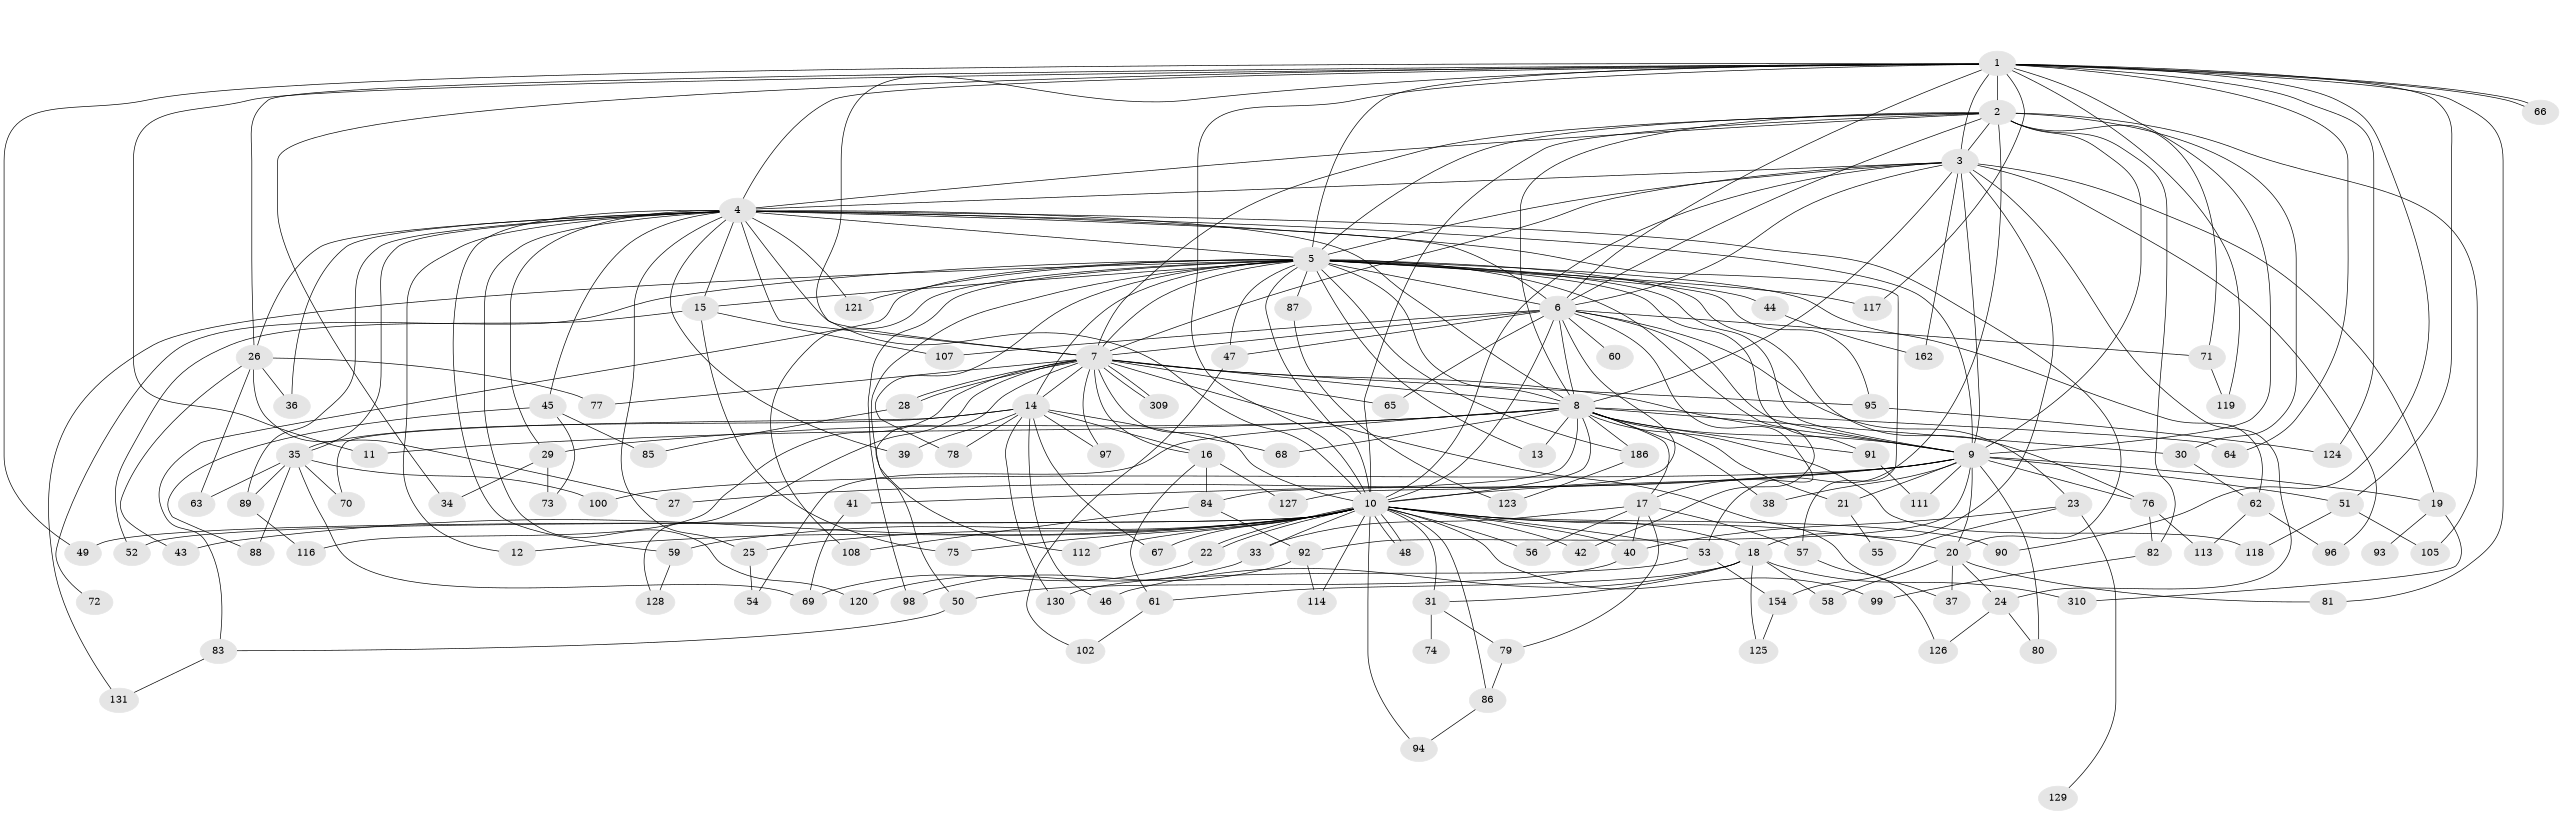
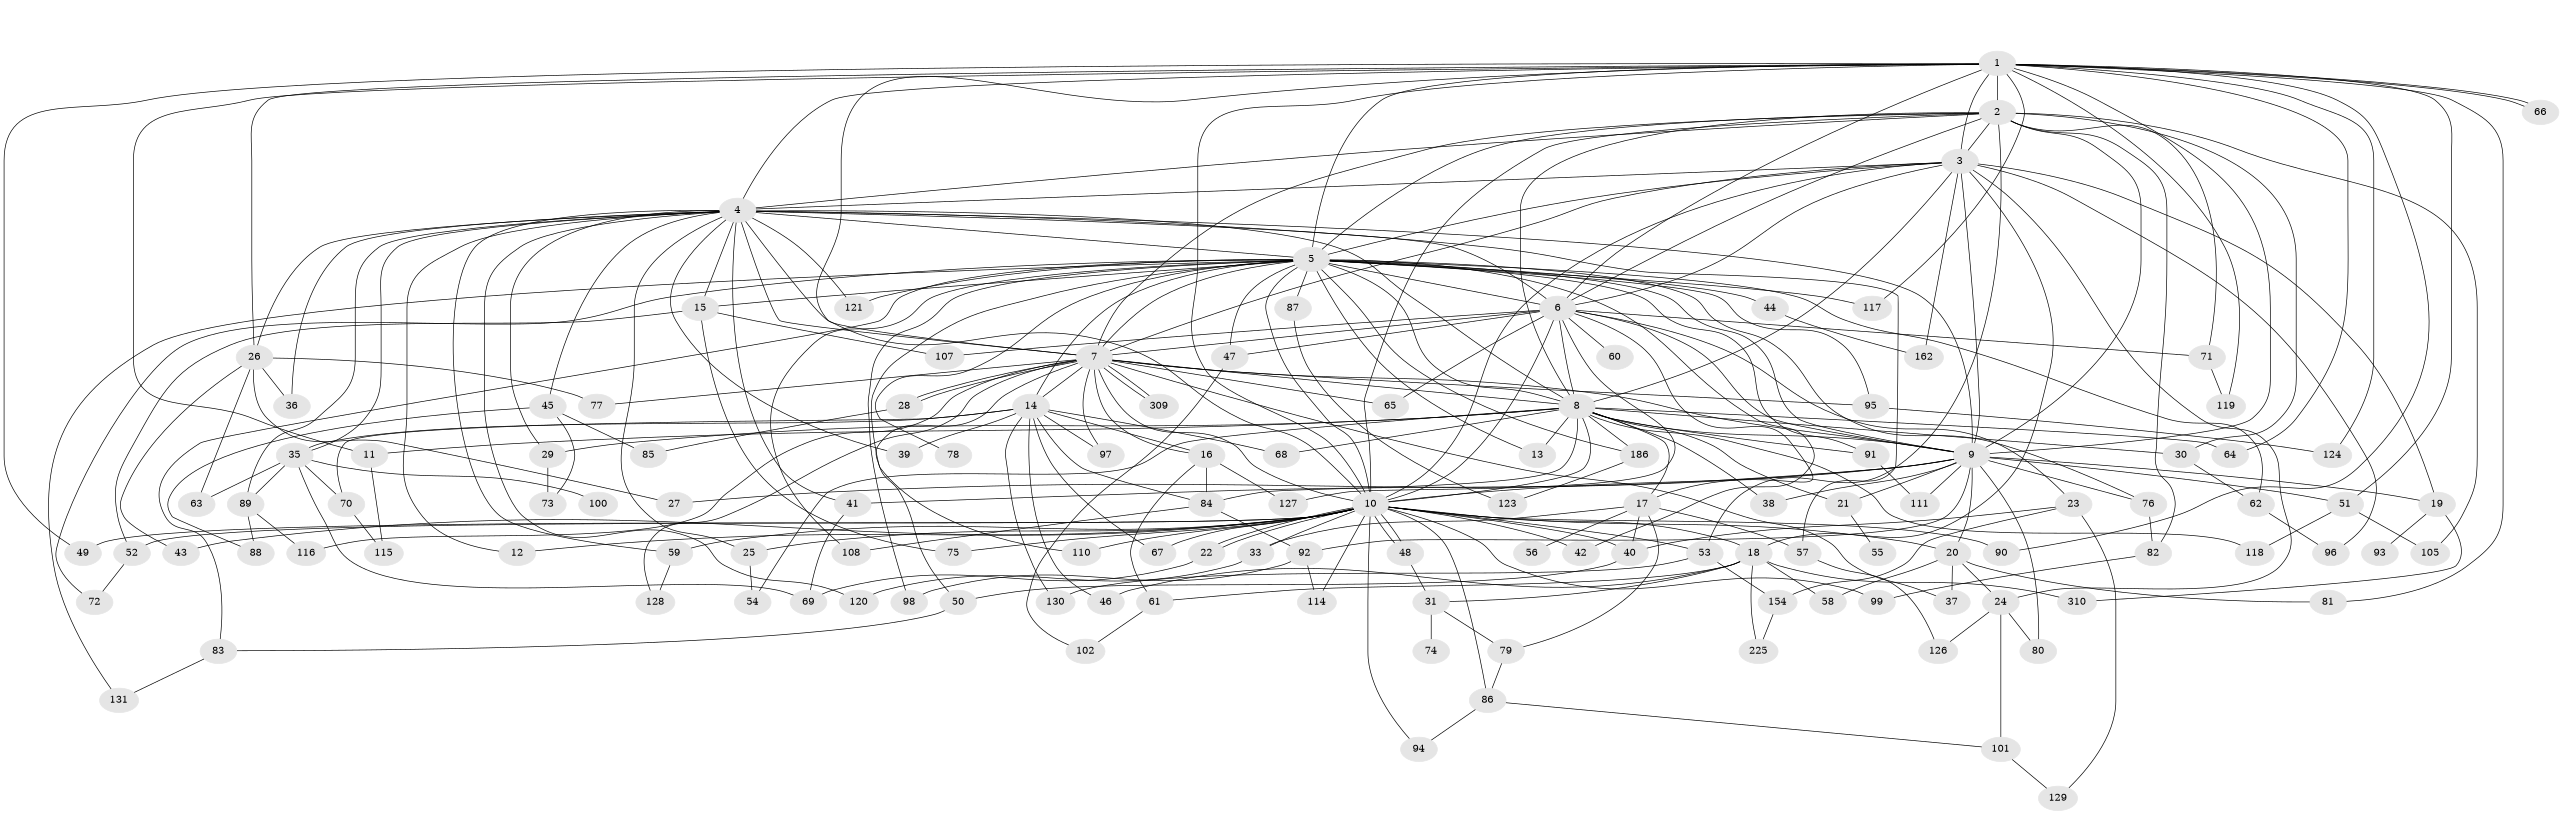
edge "4" -- "20": now "4" -- "41"
edge "14" -- "78": now "14" -- "84"
edge "9" -- "100": removed
edge "35" -- "88": now "89" -- "88"
node "34": removed
edge "10" -- "56": removed
edge "10" -- "31": now "48" -- "31"
node "115": added
node "112": label "112" -> "110"
node "113": removed
edge "52" -- "72": added
node "125": label "125" -> "225"
node "101": added
